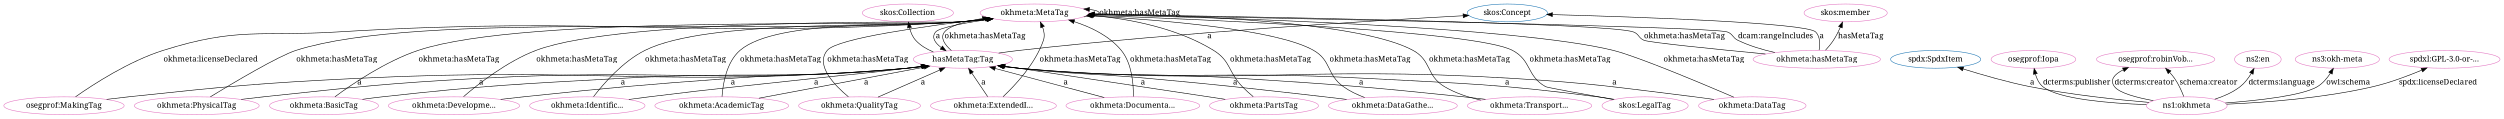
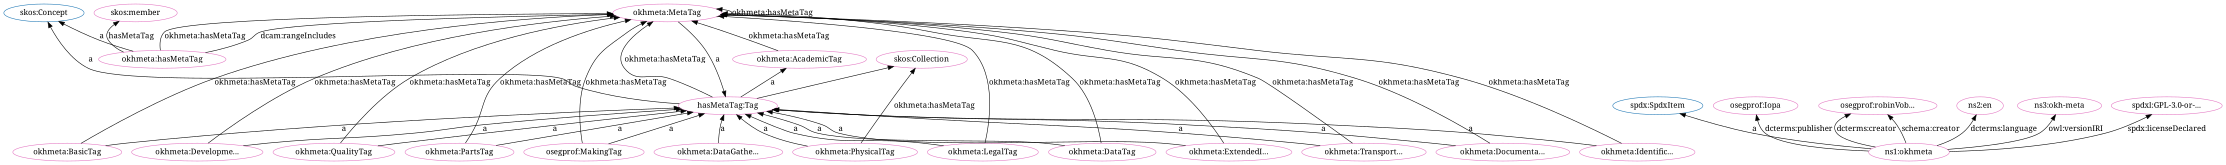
edge "okhmeta:PhysicalTag" -> "okhmeta:MetaTag": now "okhmeta:PhysicalTag" -> "skos:Collection"
edge "okhmeta:DataGathe..." -> "okhmeta:MetaTag": removed, label "okhmeta:hasMetaTag"
edge "osegprof:MakingTag" -> "okhmeta:MetaTag": label "okhmeta:licenseDeclared" -> "okhmeta:hasMetaTag"
edge "okhmeta:AcademicTag" -> "hasMetaTag:Tag": reversed
edge "ns1:okhmeta" -> "ns3:okh-meta": label "owl:schema" -> "owl:versionIRI"
node "skos:LegalTag": label "skos:LegalTag" -> "okhmeta:LegalTag"
